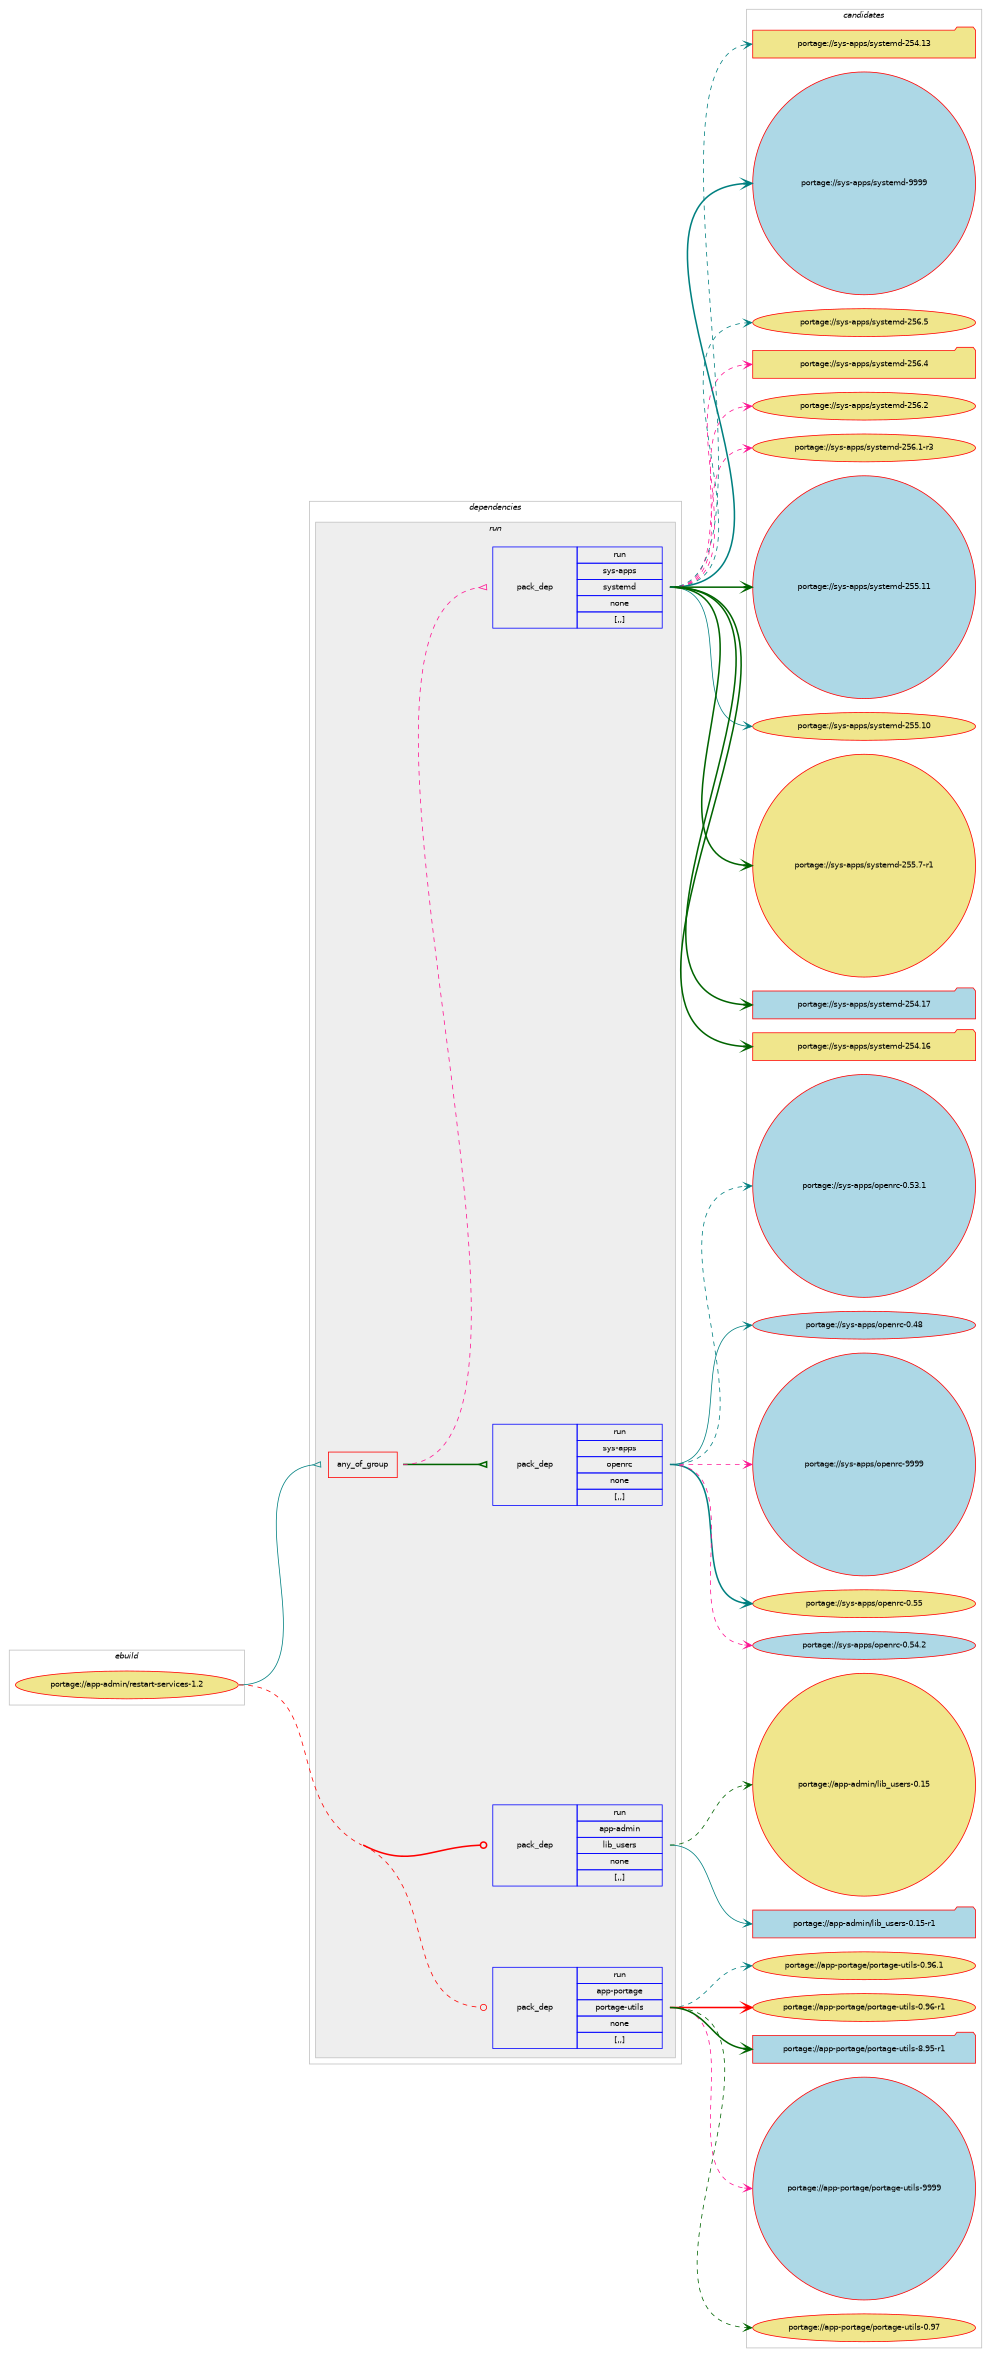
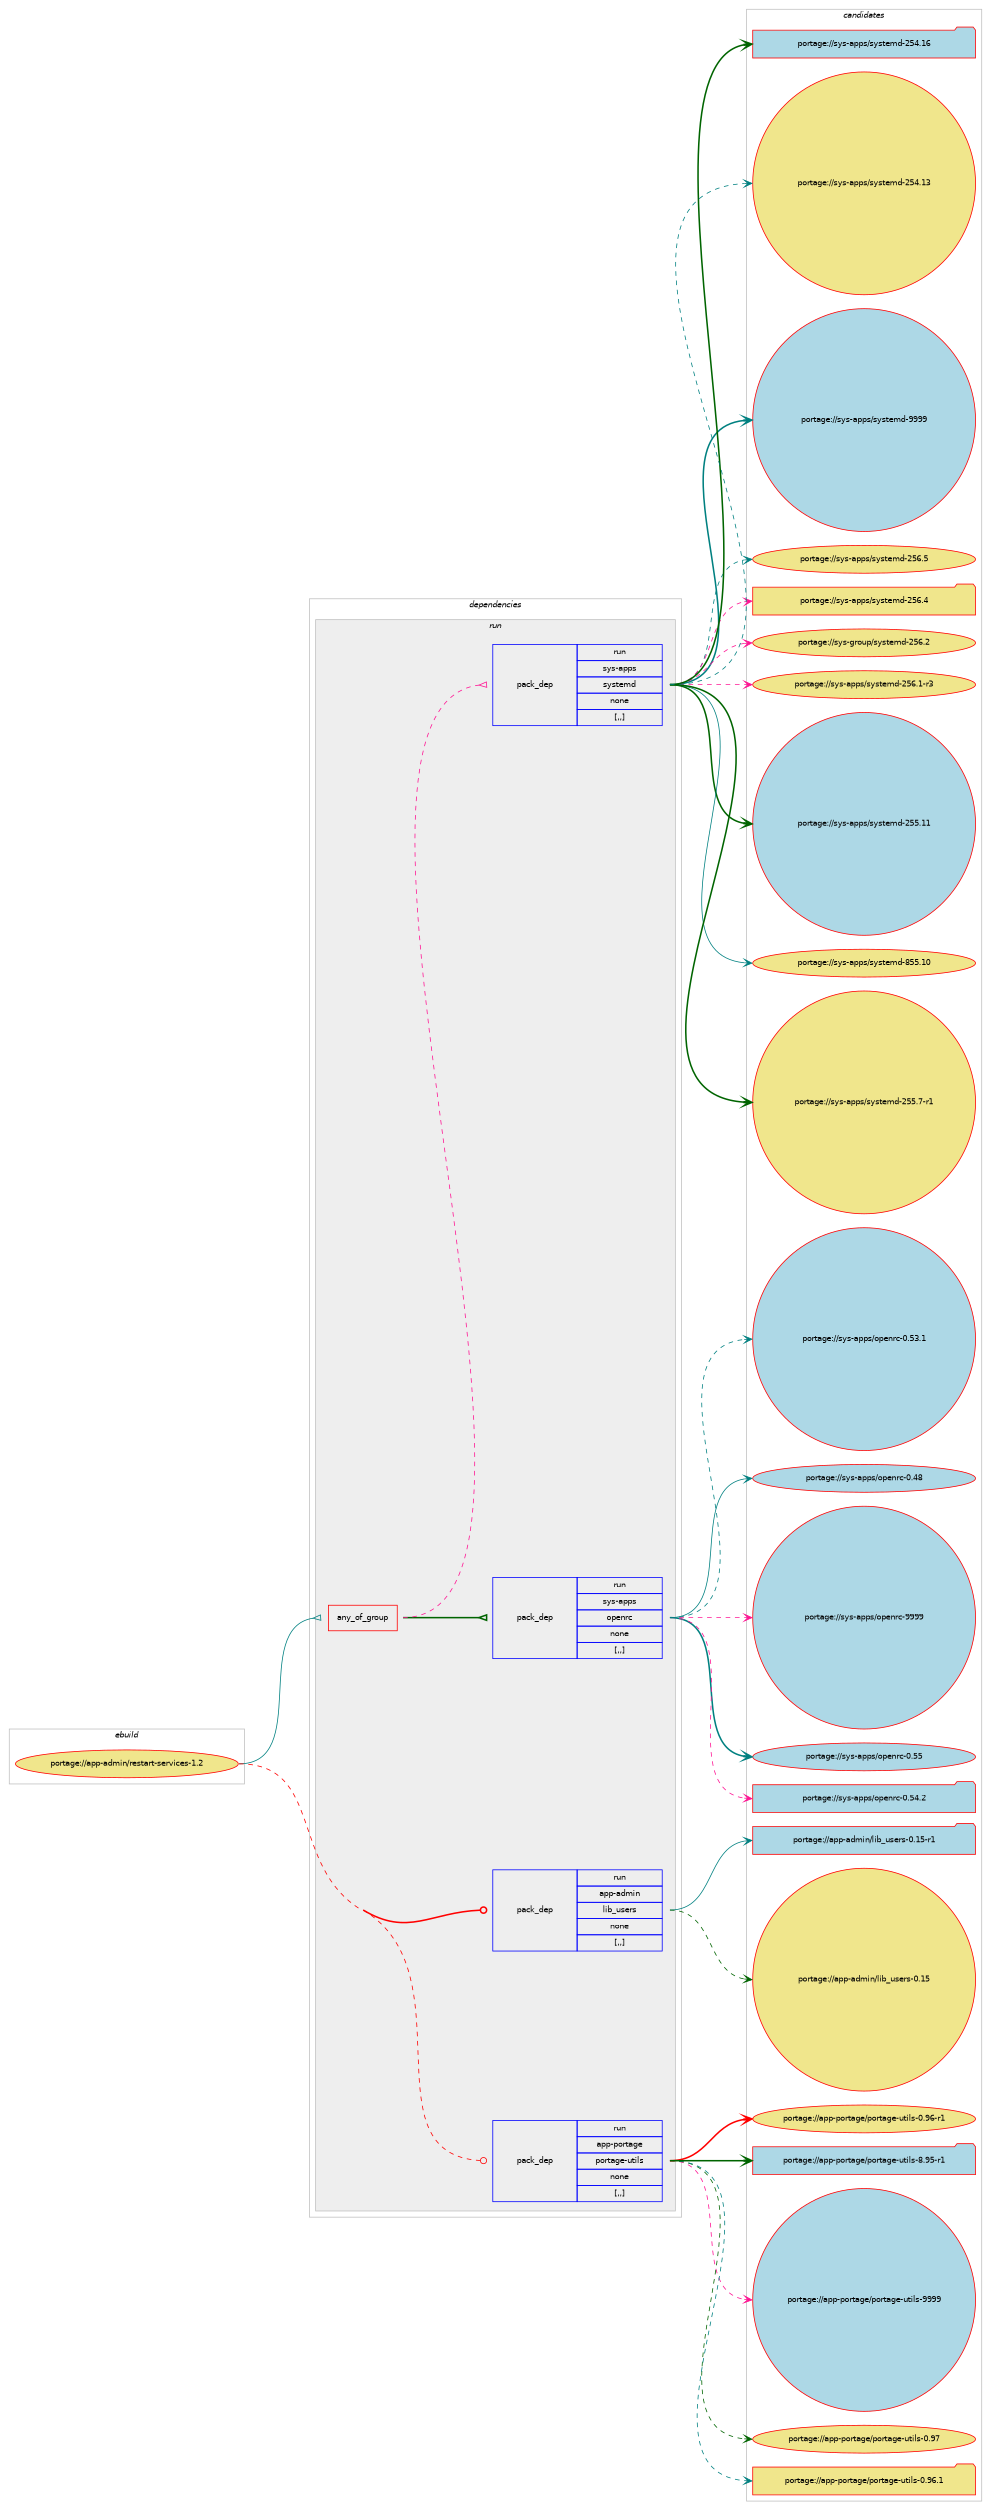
node "portage://sys-apps/systemd-254.13": shape folder -> circle
node "portage://sys-apps/systemd-256.2": label "portage://sys-apps/systemd-256.2" -> "portage://sys-group/systemd-256.2"
node "portage://sys-apps/systemd-255.10": label "portage://sys-apps/systemd-255.10" -> "portage://sys-apps/systemd-855.10"
node "portage://sys-apps/systemd-254.17": removed
node "portage://sys-apps/systemd-254.16": fillcolor khaki -> lightblue
node "portage://sys-apps/openrc-0.55": fillcolor khaki -> lightblue
node "portage://sys-apps/openrc-0.54.2": shape ellipse -> folder
node "portage://app-portage/portage-utils-0.96.1": shape ellipse -> folder
